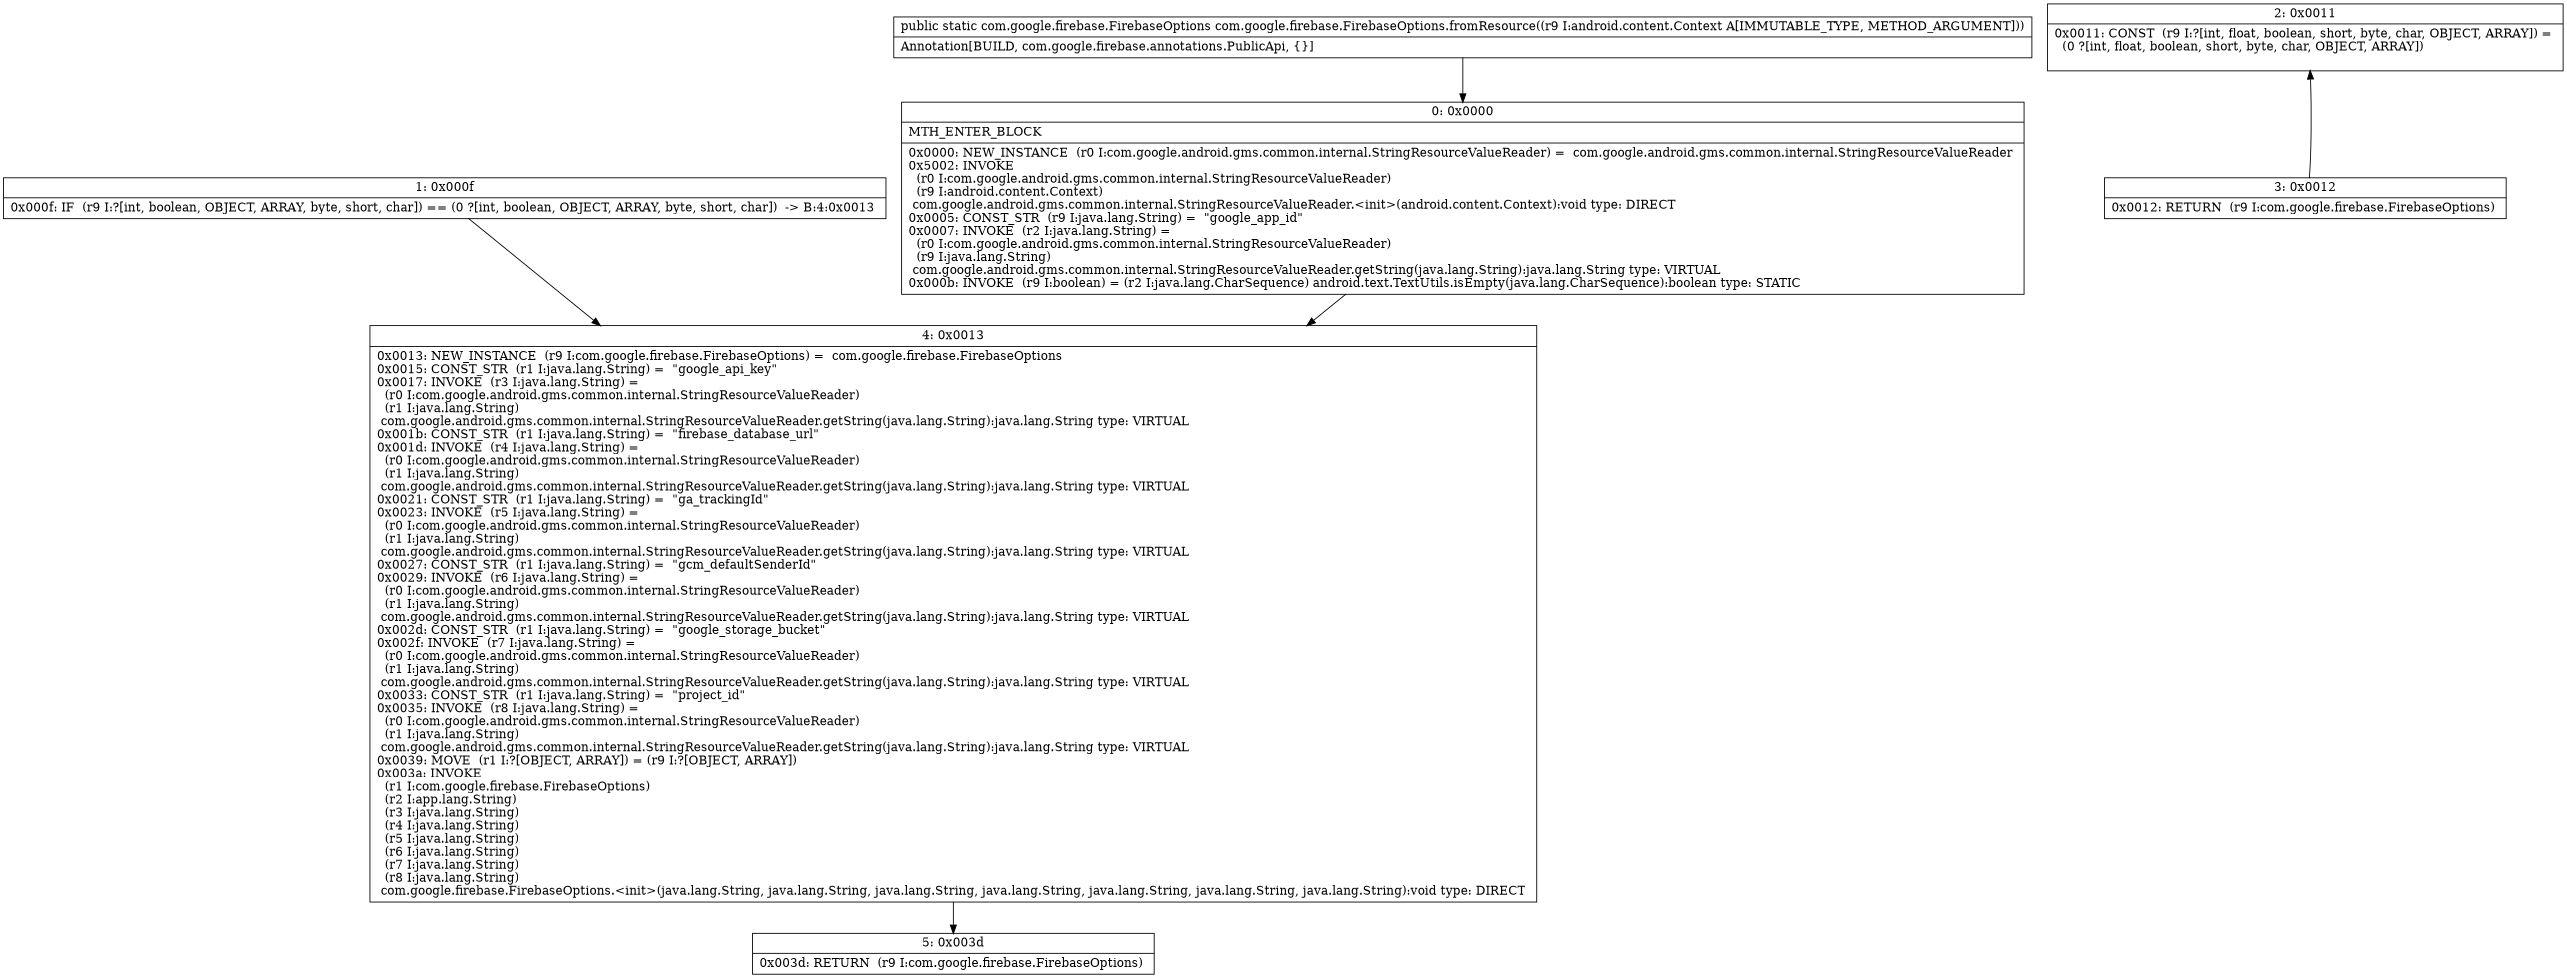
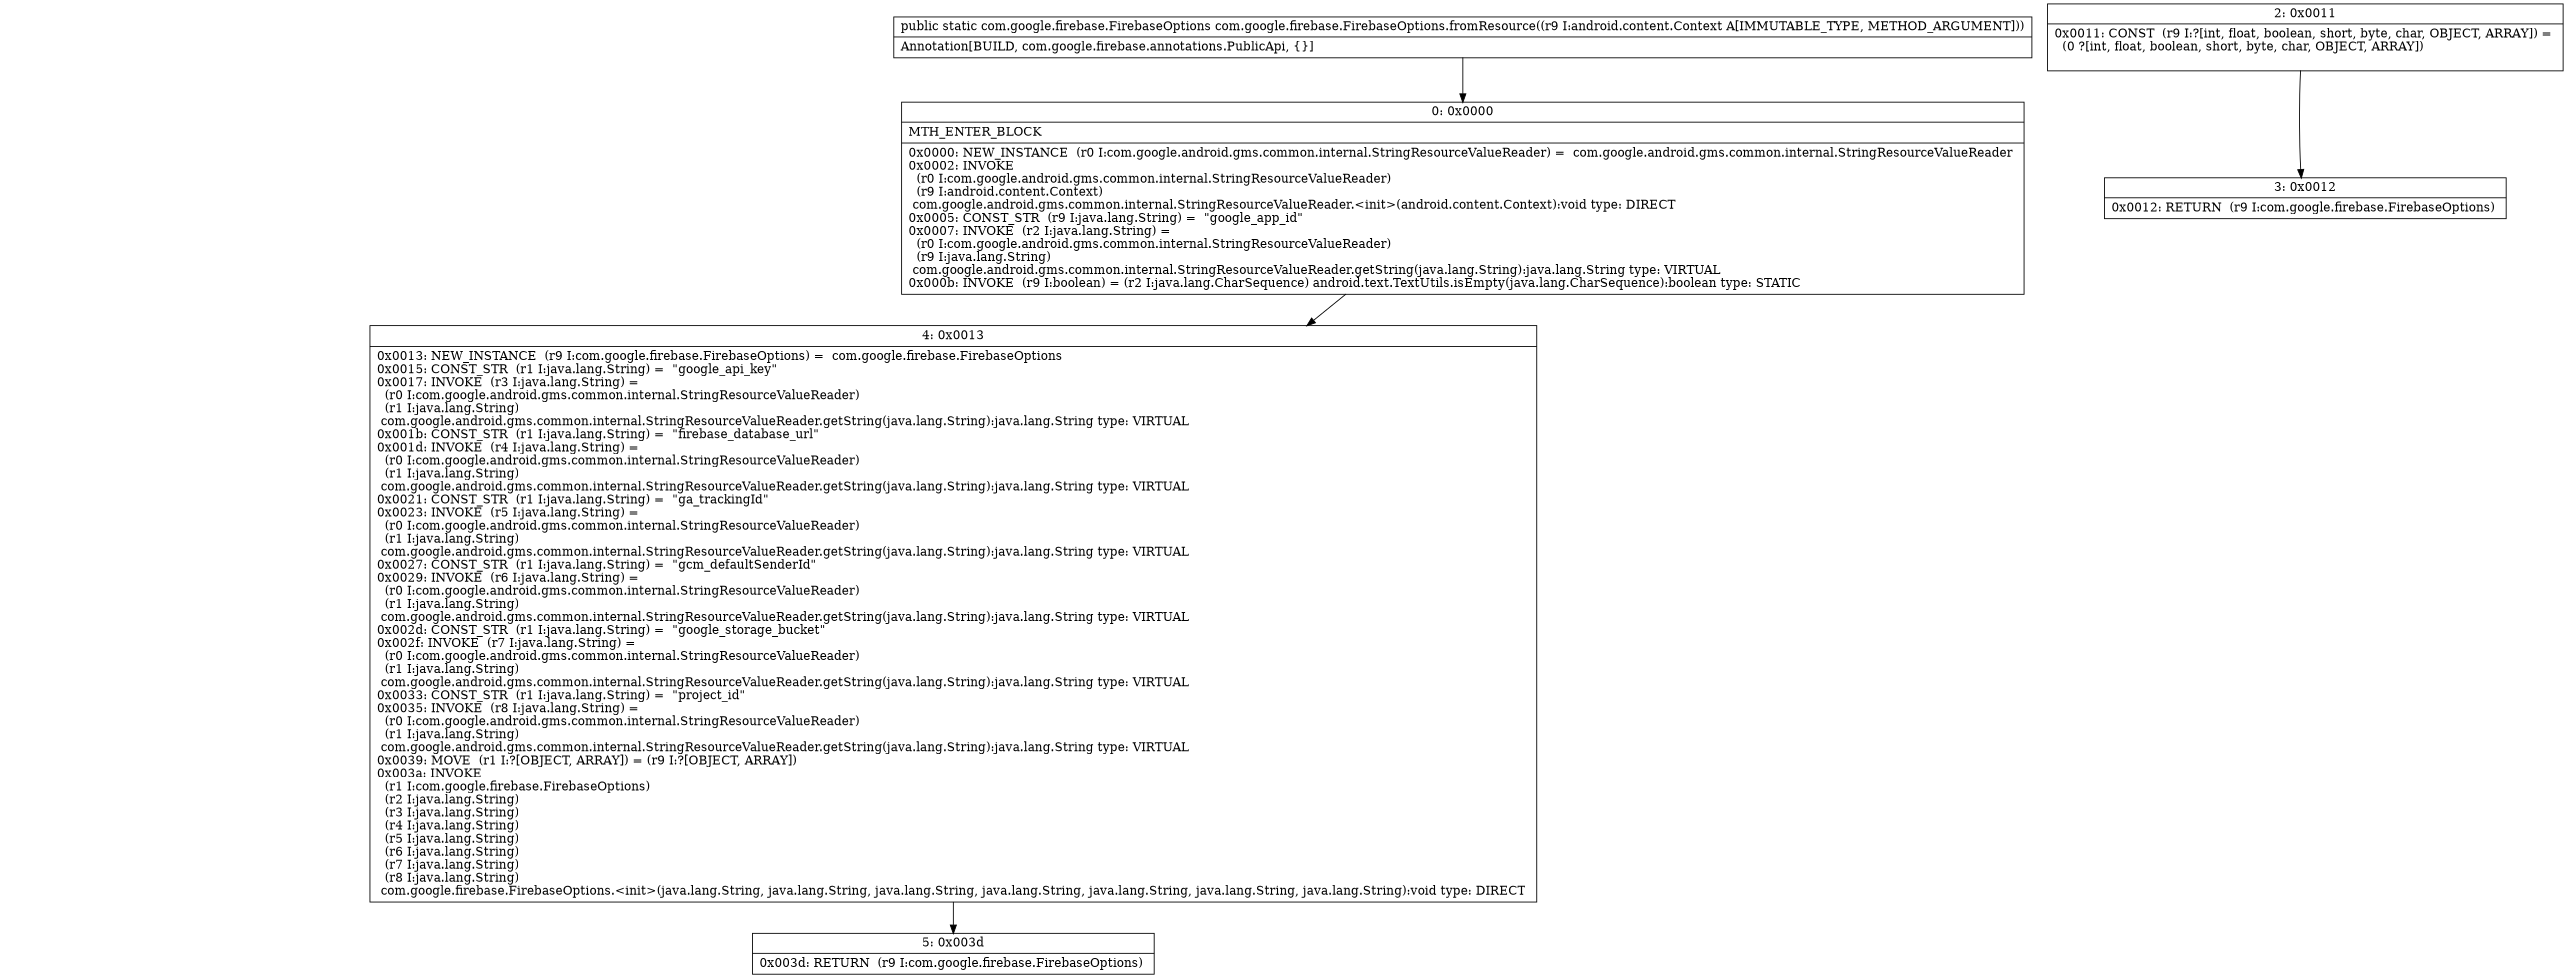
edge "3: 0x0012" -> "2: 0x0011": reversed
node "0: 0x0000": text "0x5002: INVOKE" -> "0x0002: INVOKE"
node "1: 0x000f": removed
node "4: 0x0013": text "(r2 I:app.lang.String)" -> "(r2 I:java.lang.String)"
